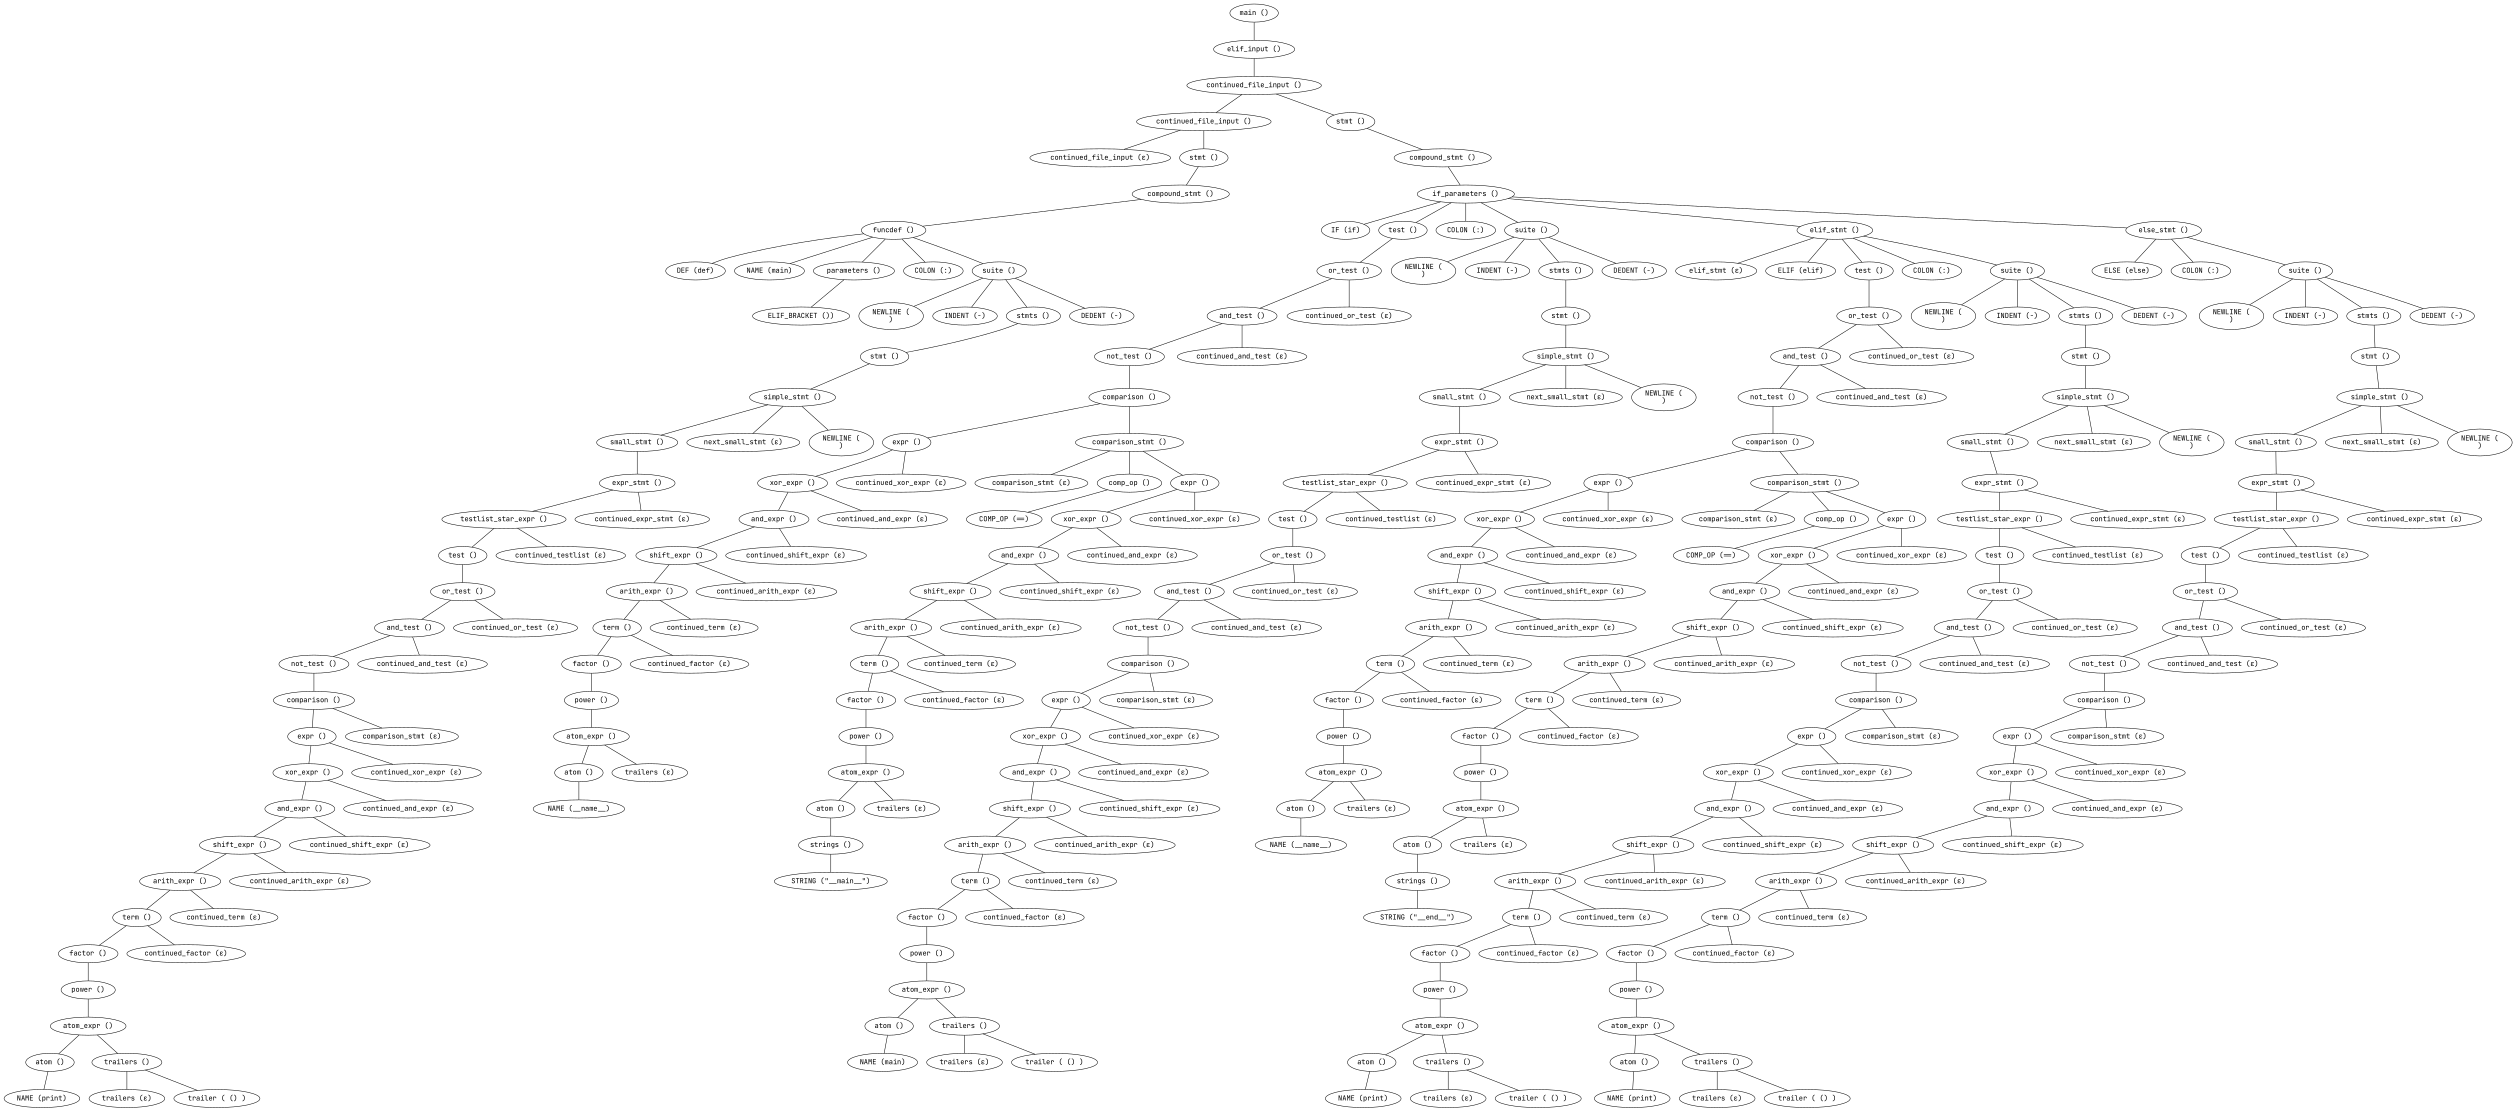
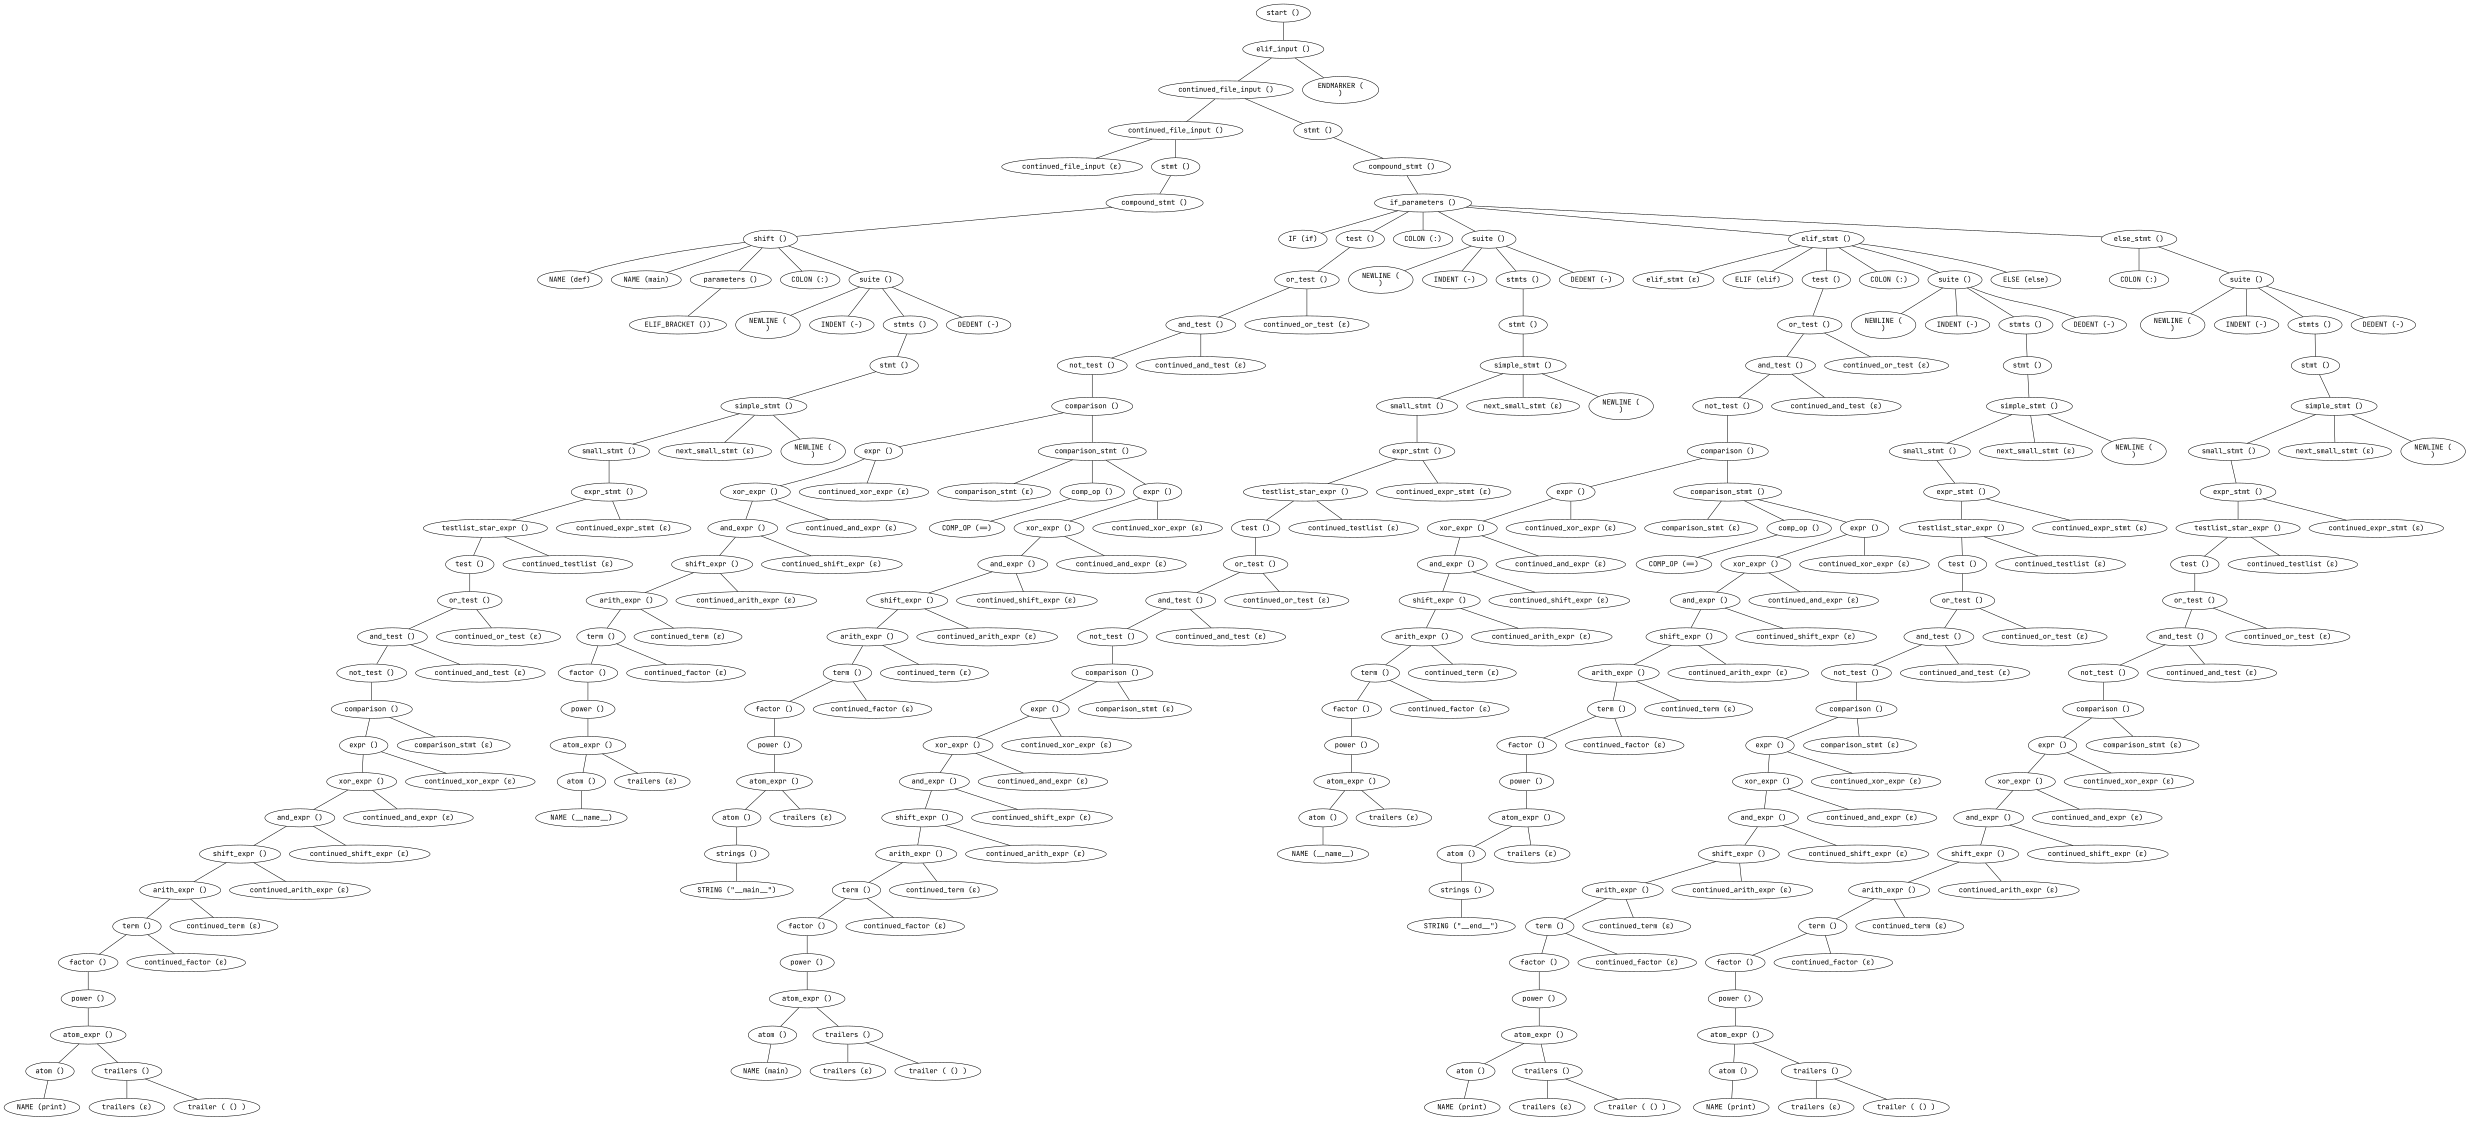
node "main ()": label "main ()" -> "start ()"
node "ENDMARKER ( )": added
node "funcdef ()": label "funcdef ()" -> "shift ()"
edge "else_stmt ()" -- "ELSE (else)": now "elif_stmt ()" -- "ELSE (else)"
node "DEF (def)": label "DEF (def)" -> "NAME (def)"
